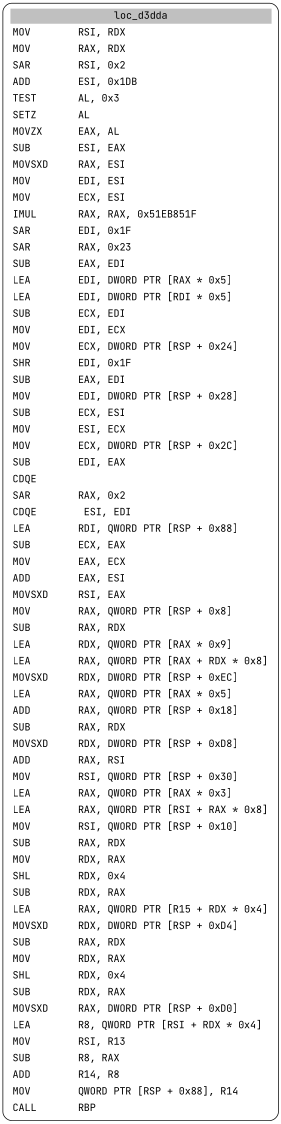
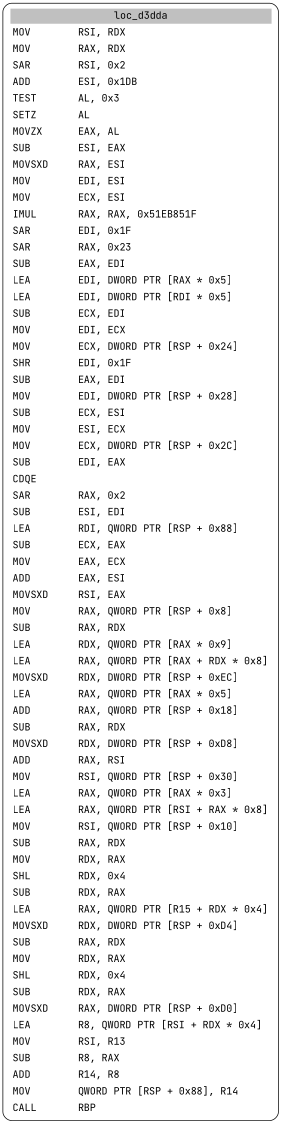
node "loc_d3dda": text "CDQE        ESI, EDI" -> "SUB        ESI, EDI"
